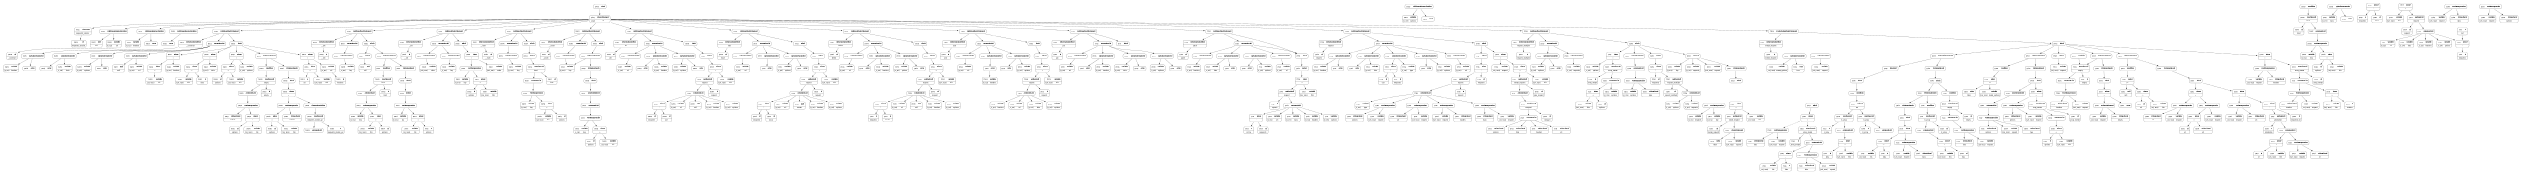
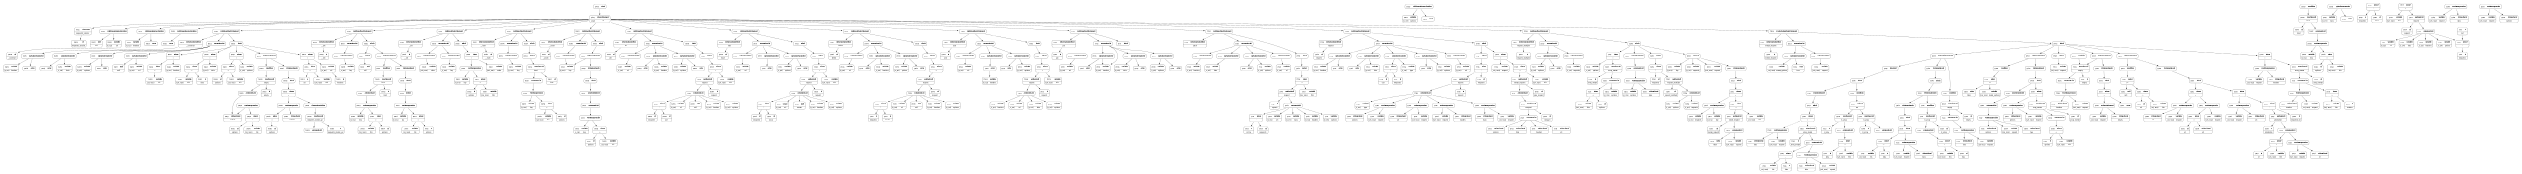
node "77257": added
edge "77130" -> "77144": now "77130" -> "77129"
edge "77102" -> "77092": now "77102" -> "77093"
node "77118": removed
node "77125": removed
node "77045": removed
edge "77343" -> "77325": now "77344" -> "77325"
node "77215": added
node "77375": added
edge "76879" -> "76878": now "76879" -> "76877"
node "77021": text "Variable" -> "Scope"
node "76882": removed
node "77220": text "ClassStatement" -> "ArgumentList"
